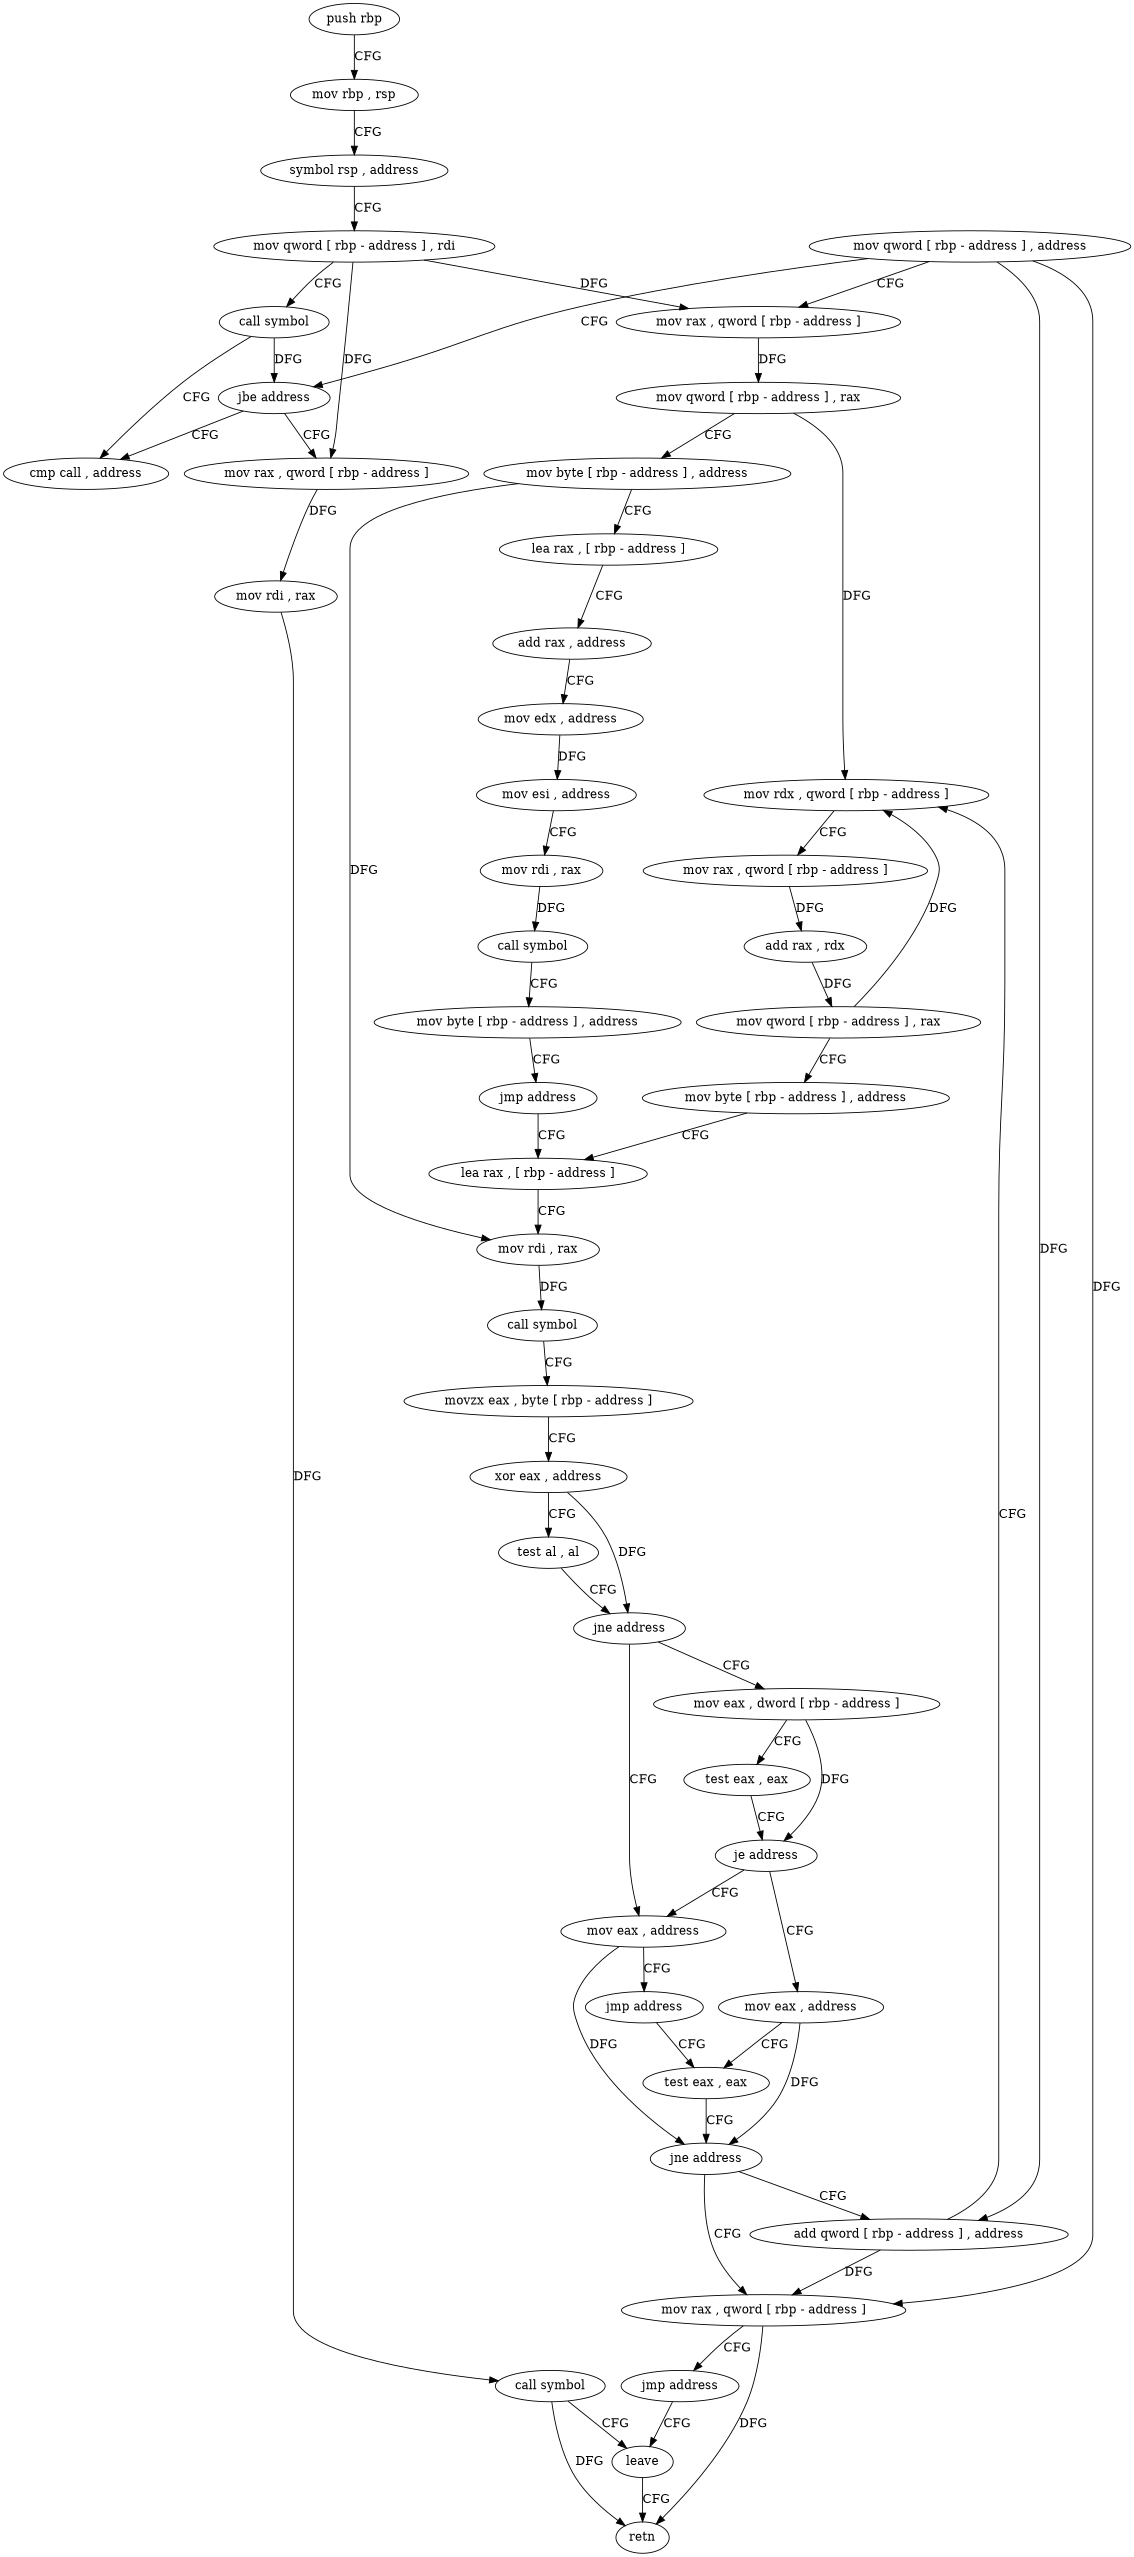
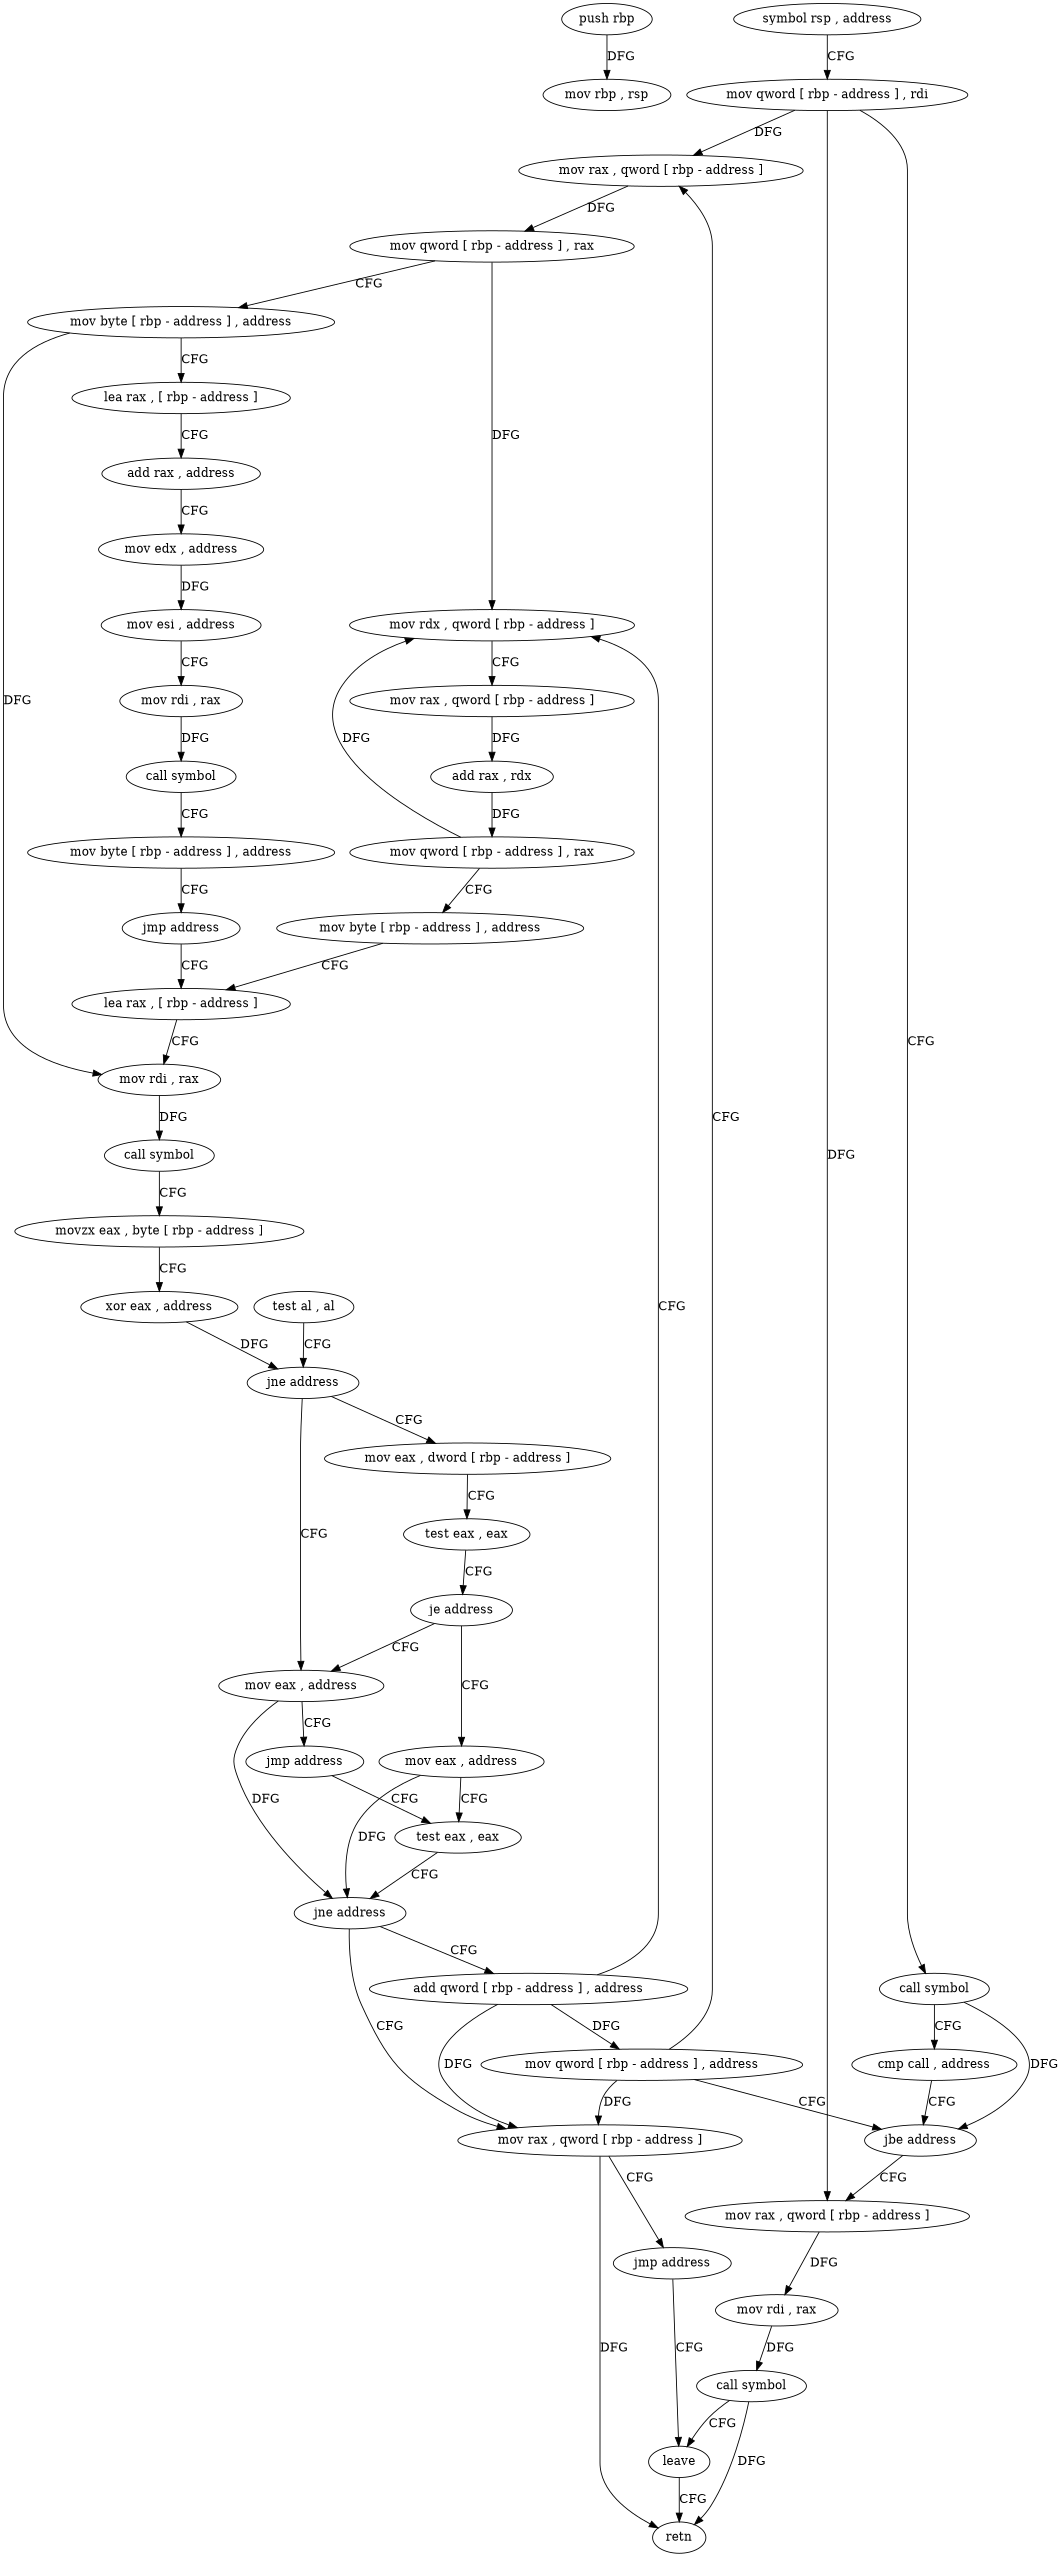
edge "push rbp" -> "mov rbp , rsp": label "CFG" -> "DFG"
edge "mov rbp , rsp" -> "symbol rsp , address": removed, label "CFG"
edge "jbe address" -> "cmp call , address": reversed
edge "mov qword [ rbp - address ] , address" -> "add qword [ rbp - address ] , address": reversed
edge "xor eax , address" -> "test al , al": removed, label "CFG"
edge "mov eax , dword [ rbp - address ]" -> "je address": removed, label "DFG"
